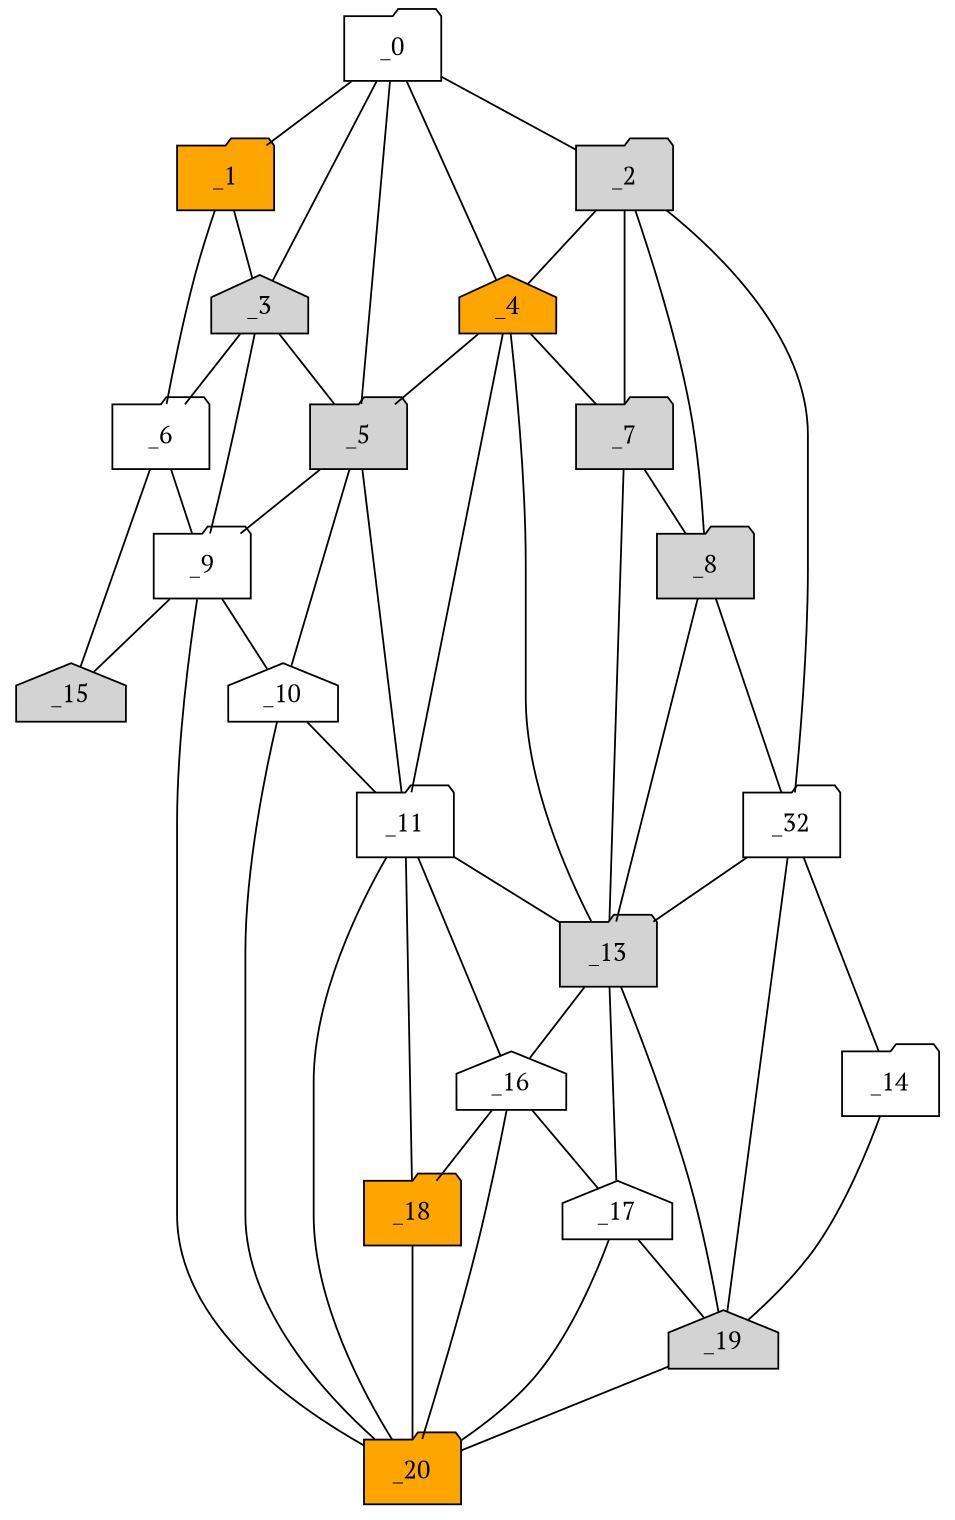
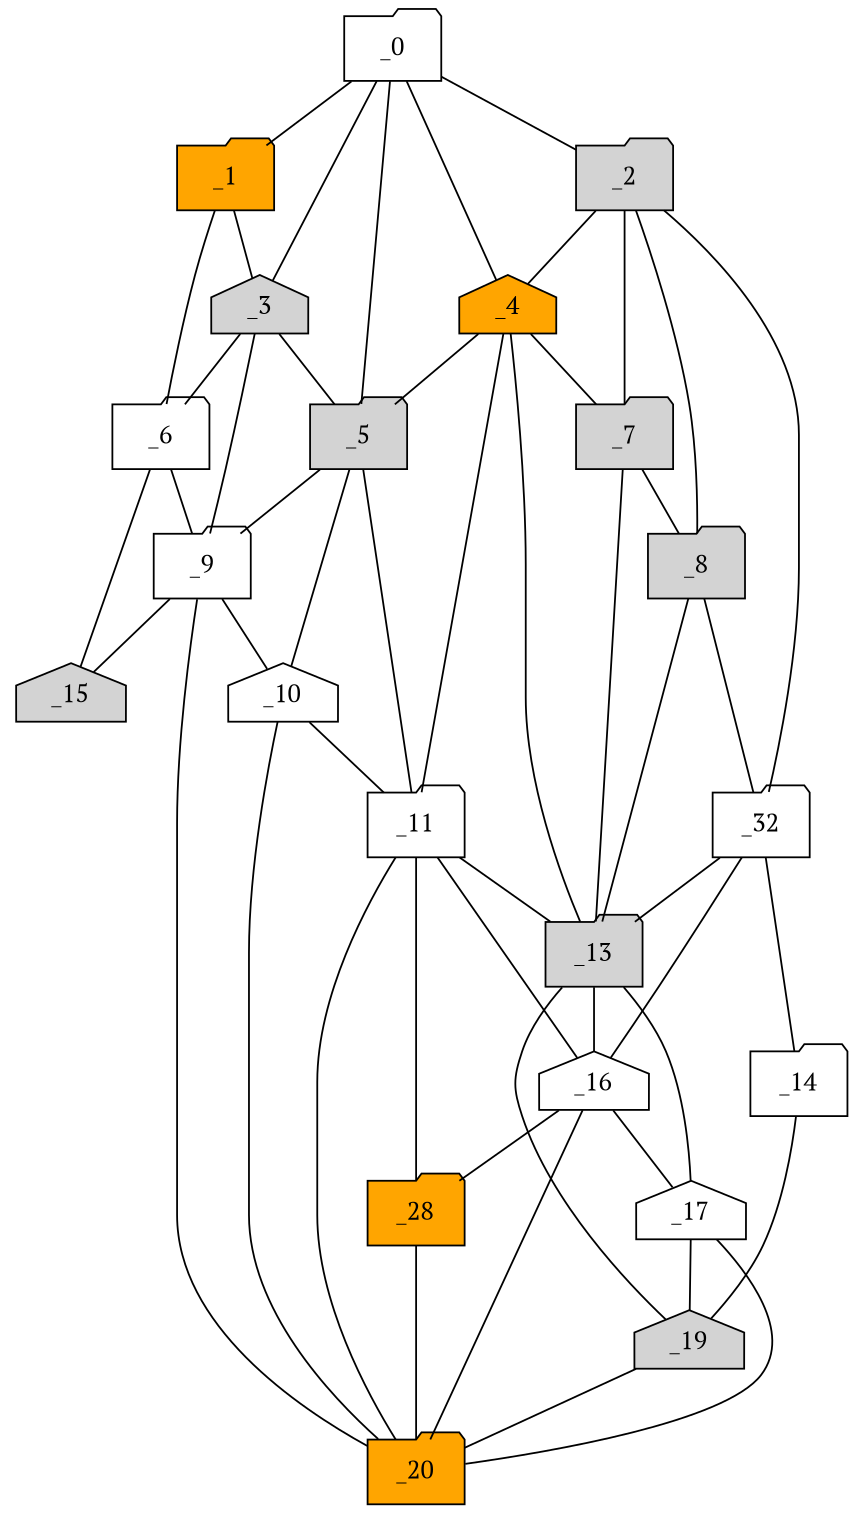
edge "_32" -- "_19": now "_32" -- "_16"
node "_18": label "_18" -> "_28"
